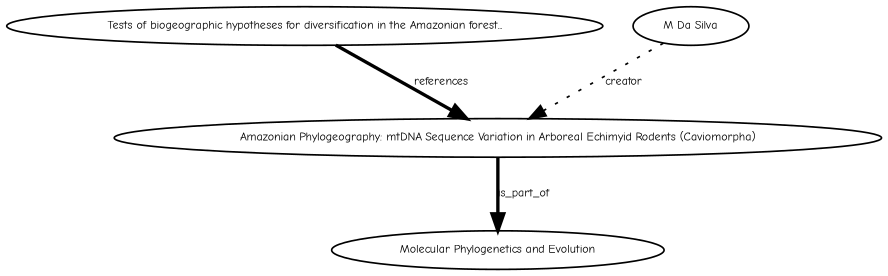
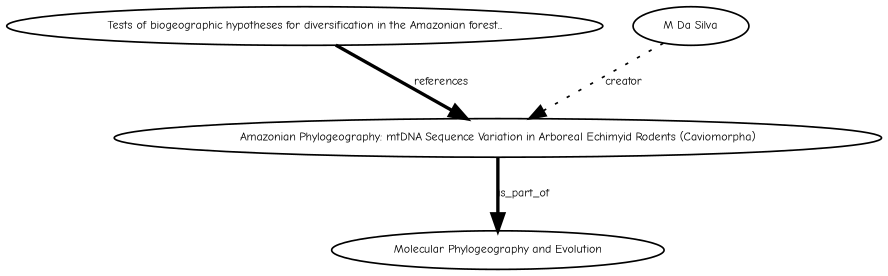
node "Molecular Phylogenetics and Evolution": label "Molecular Phylogenetics and Evolution" -> "Molecular Phylogeography and Evolution"
